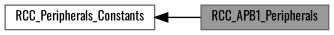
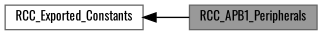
node "RCC_Peripherals_Constants": label "RCC_Peripherals_Constants" -> "RCC_Exported_Constants"
